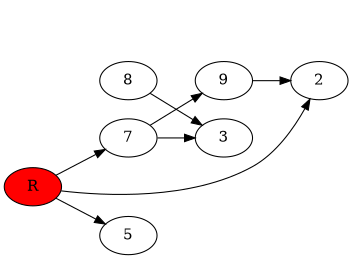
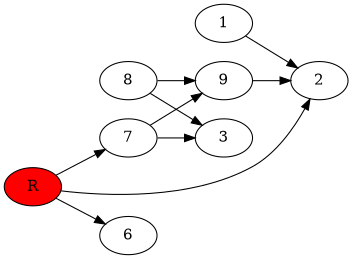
node "1": added
edge "8" -> "9": added
node "5": label "5" -> "6"
